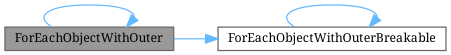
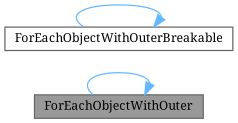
edge "ForEachObjectWithOuter" -> "ForEachObjectWithOuterBreakable": removed
